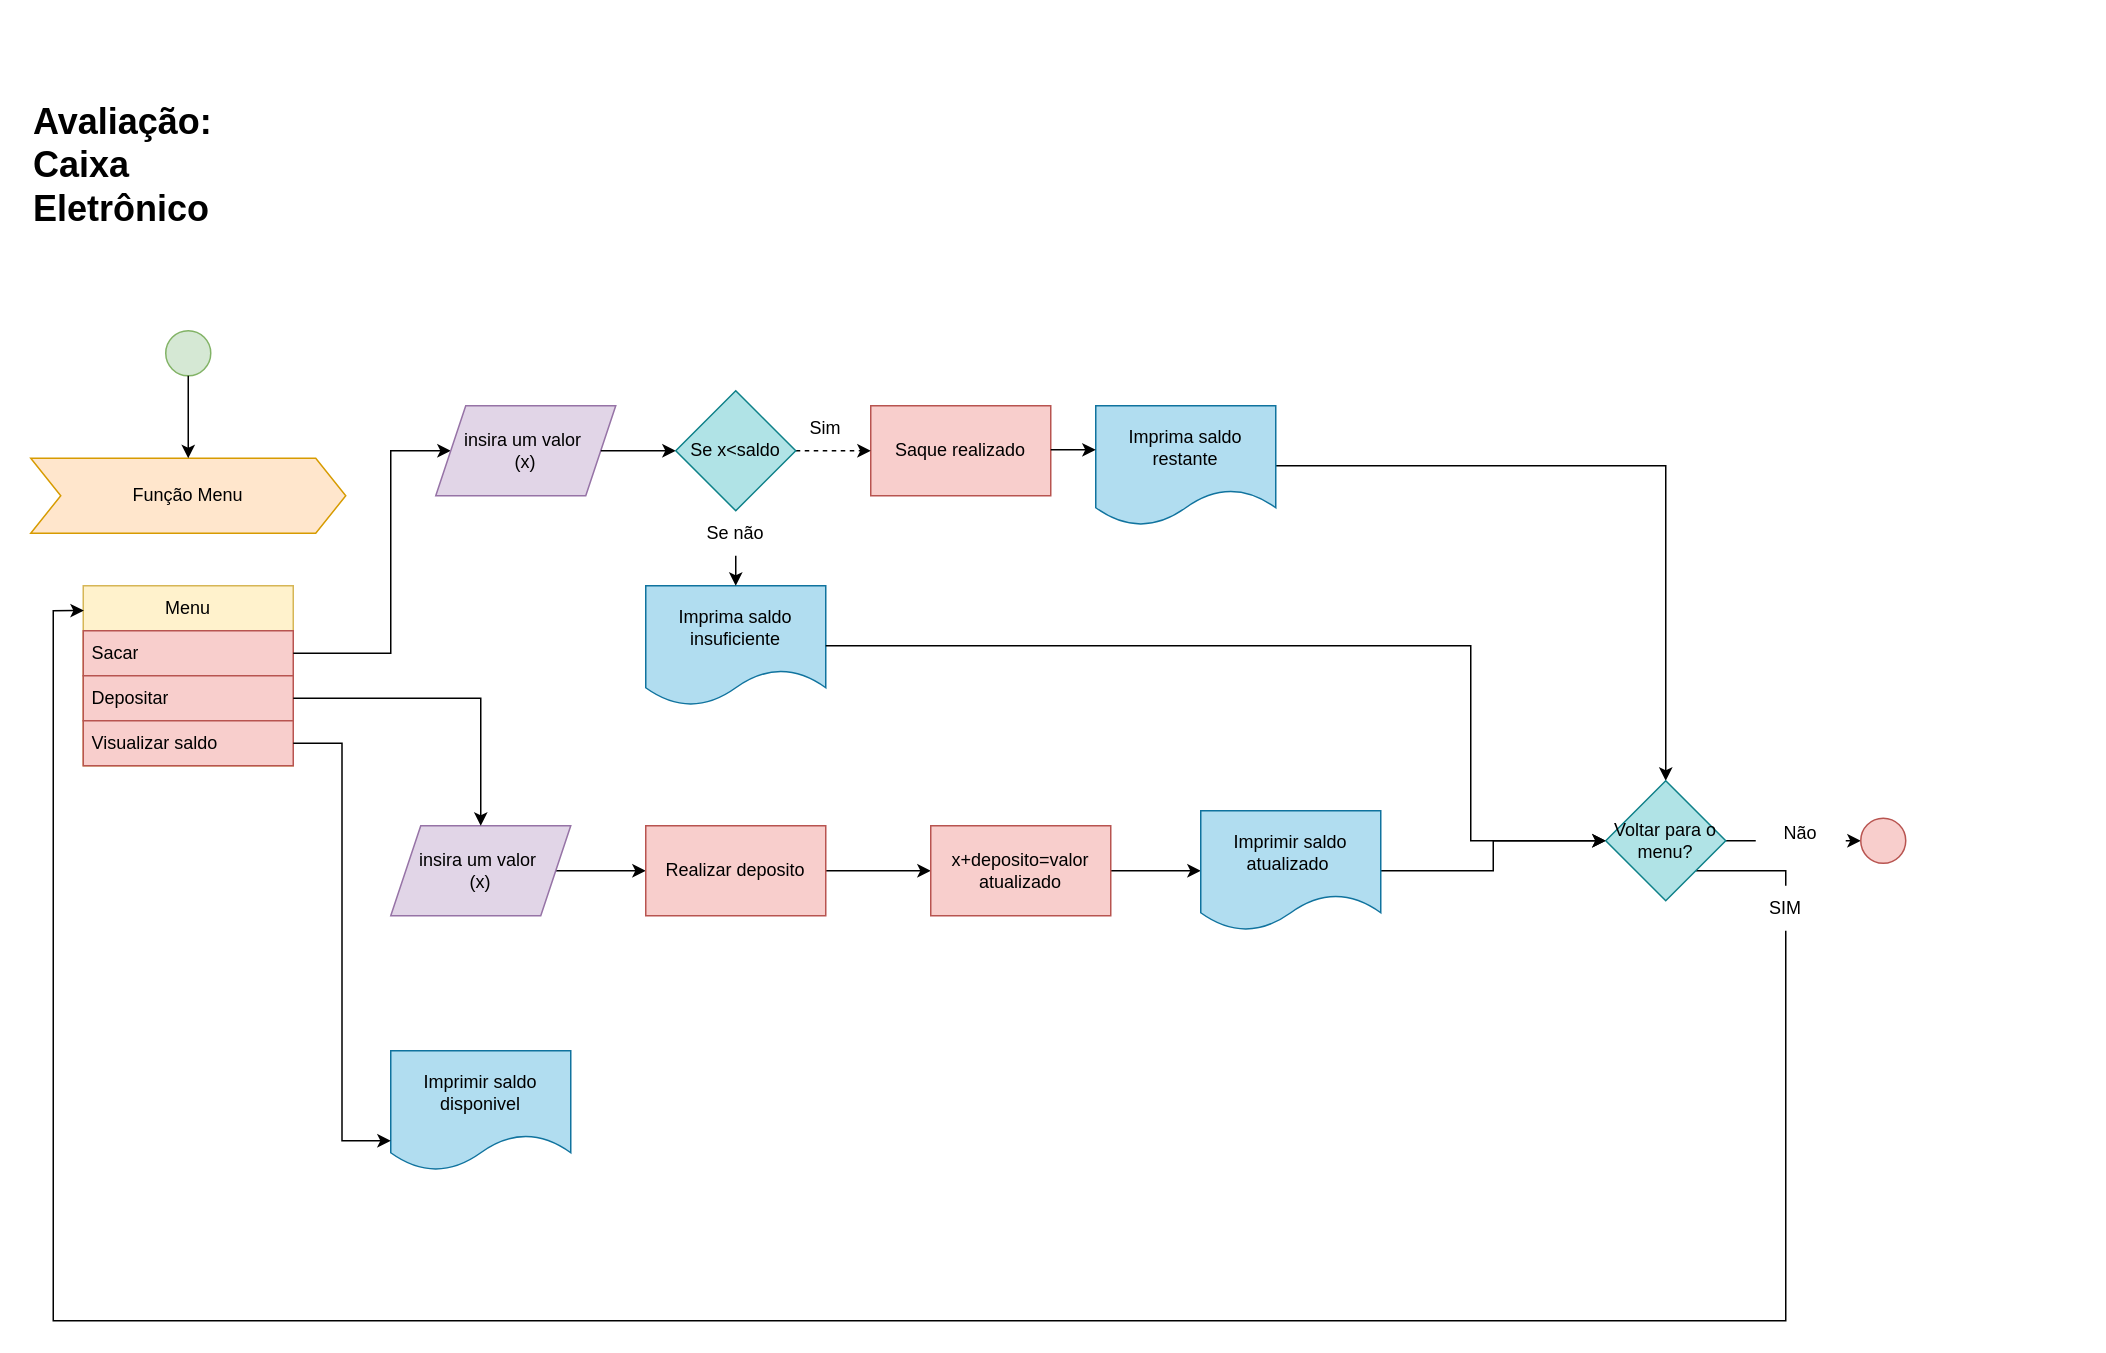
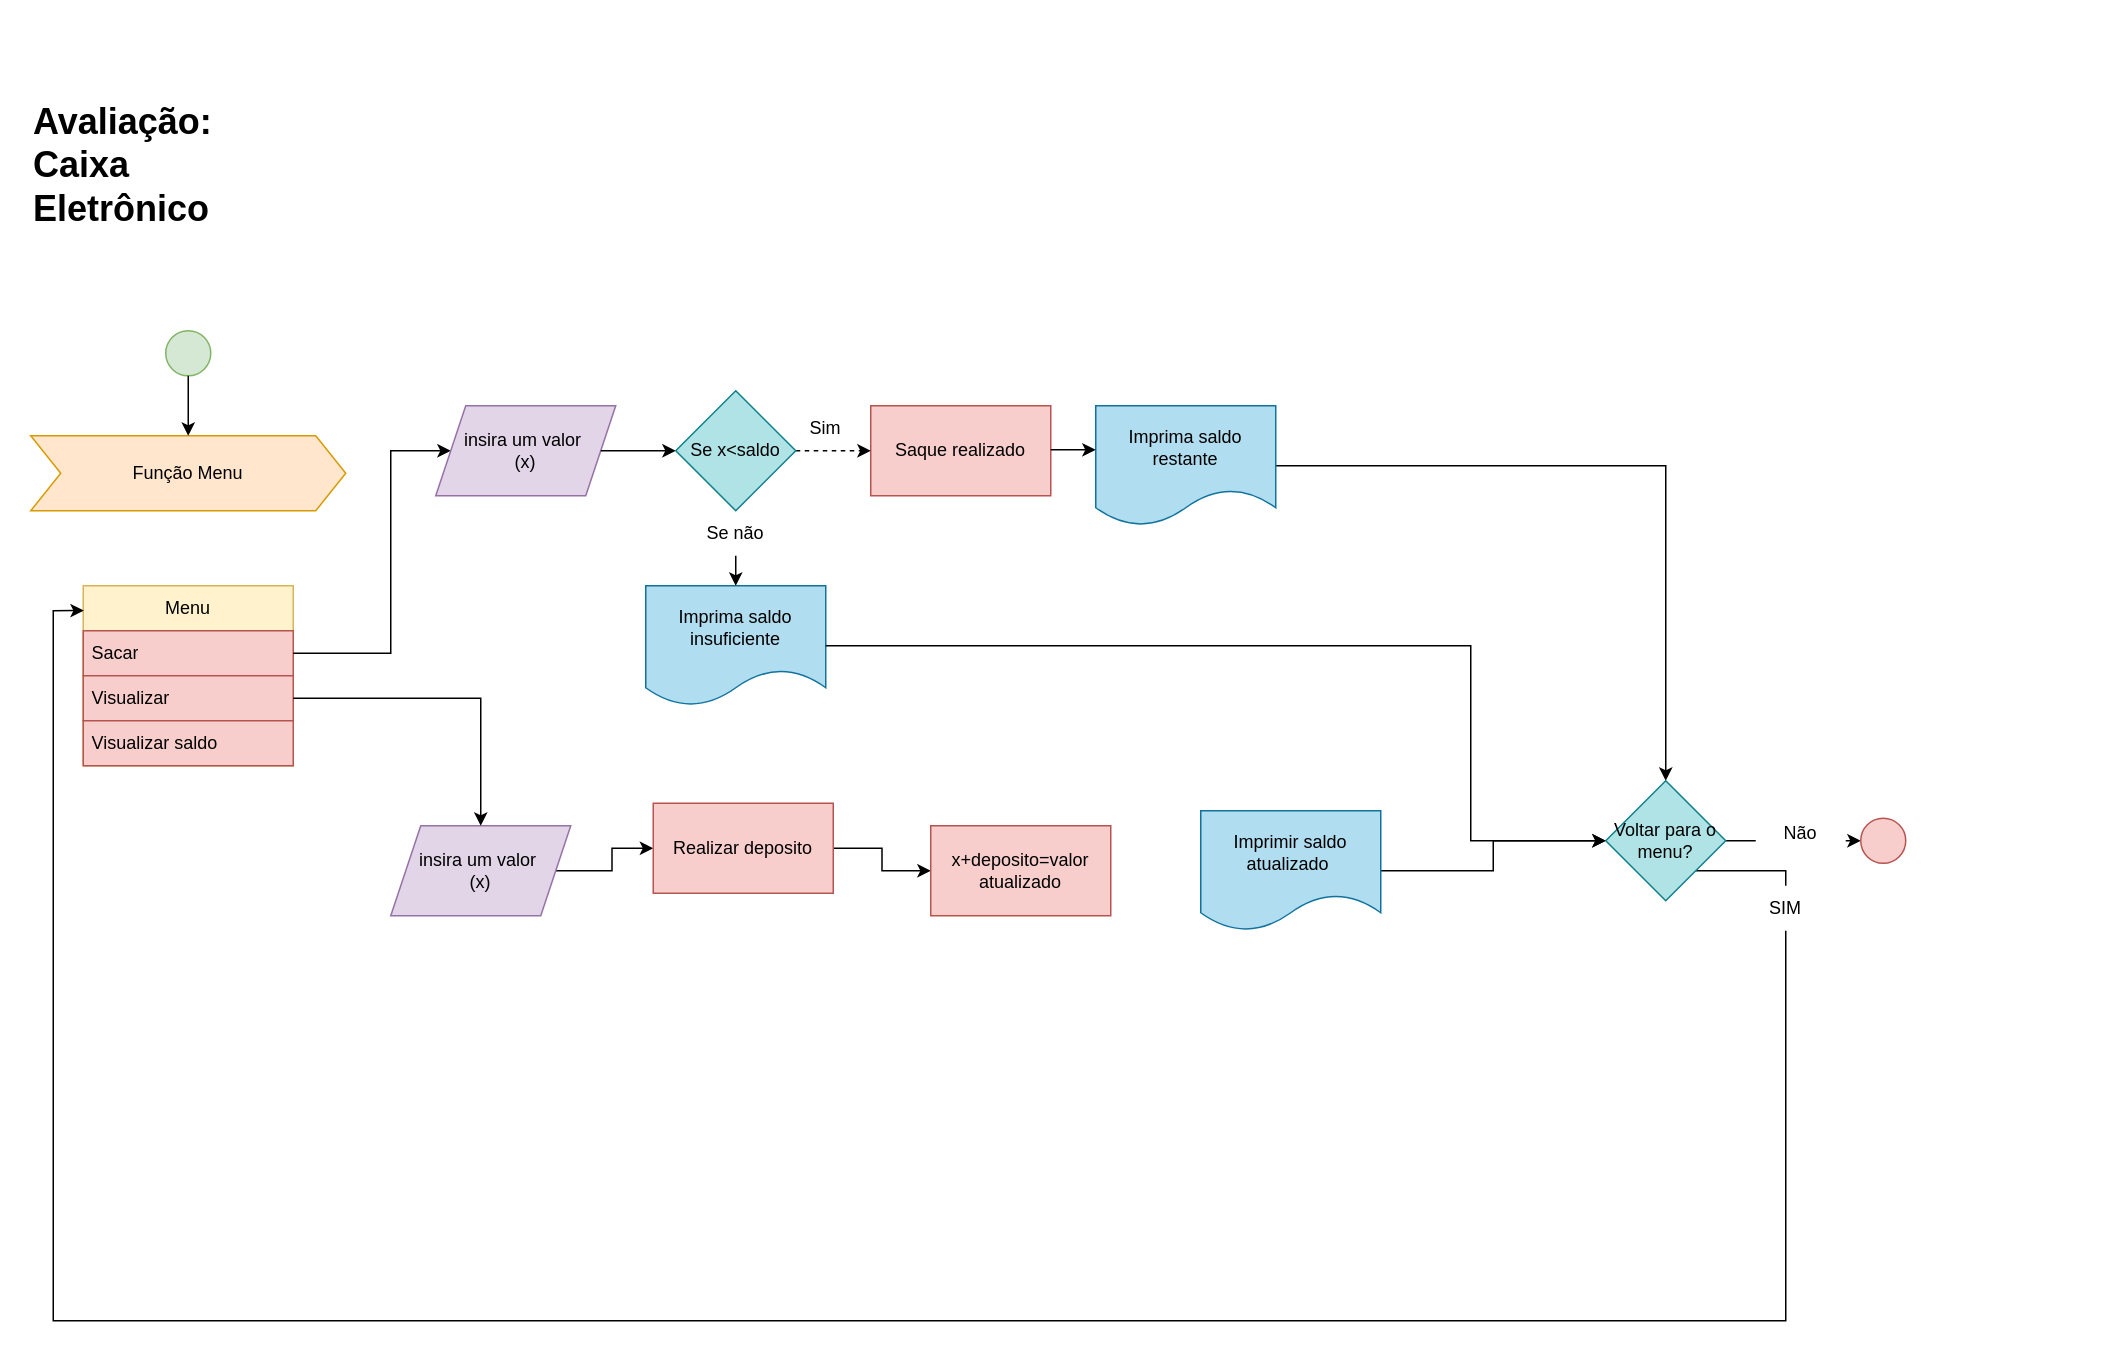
node "Função Menu": moved (188, 496) -> (188, 473)
node "Depositar": label "Depositar" -> "Visualizar"
node "Realizar deposito": moved (736, 871) -> (743, 848)
edge "x+deposito=valor atualizado" -> "Imprimir saldo atualizado": removed
edge "Visualizar saldo" -> "Imprimir saldo disponivel": removed
node "Imprimir saldo disponivel": removed
